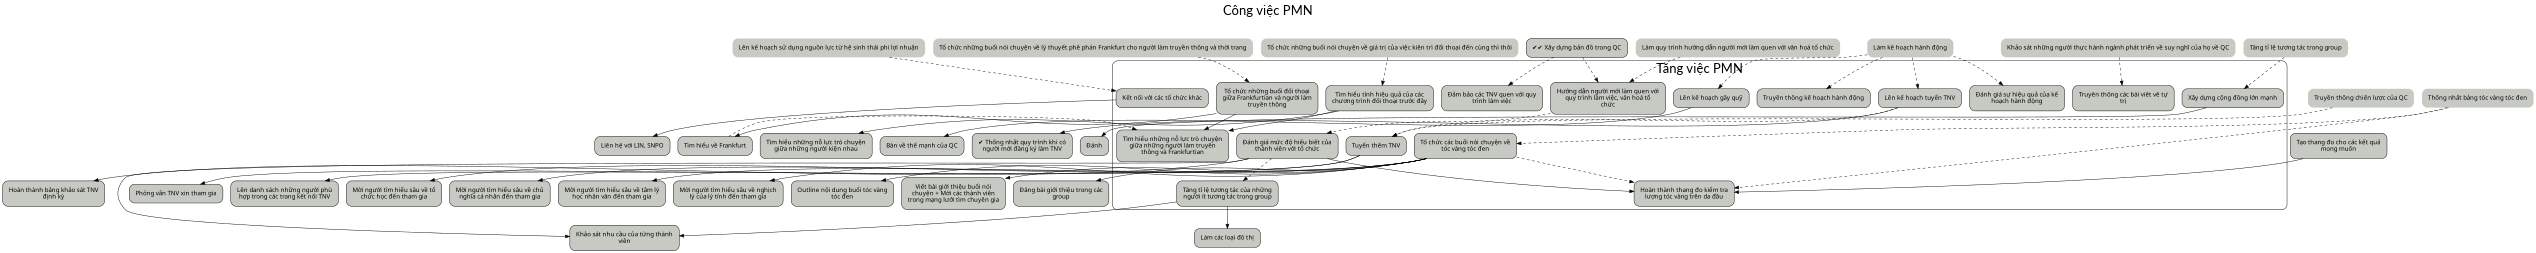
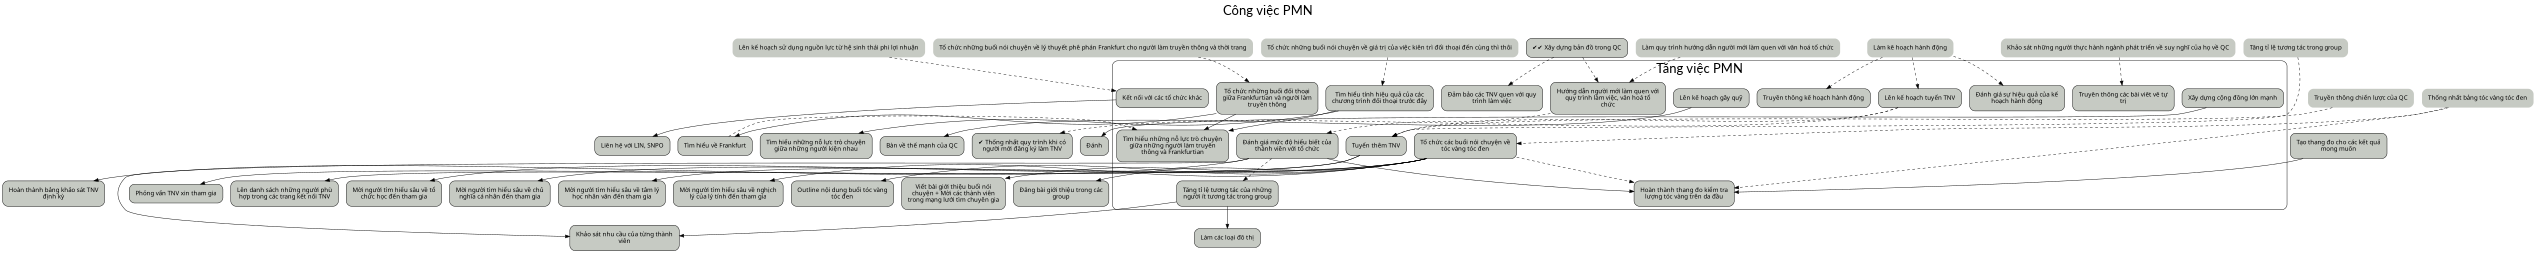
edge "Làm kế hoạch hành động" -> "Lên kế hoạch gây quỹ": removed
edge "Tăng tỉ lệ tương tác trong group" -> "Xây dựng cộng đồng lớn mạnh": now "Tăng tỉ lệ tương tác trong group" -> "Tuyển thêm TNV"
edge "Lên kế hoạch tuyển TNV" -> "✔ Thống nhất quy trình khi có người mới đăng ký làm TNV": style solid -> dashed
